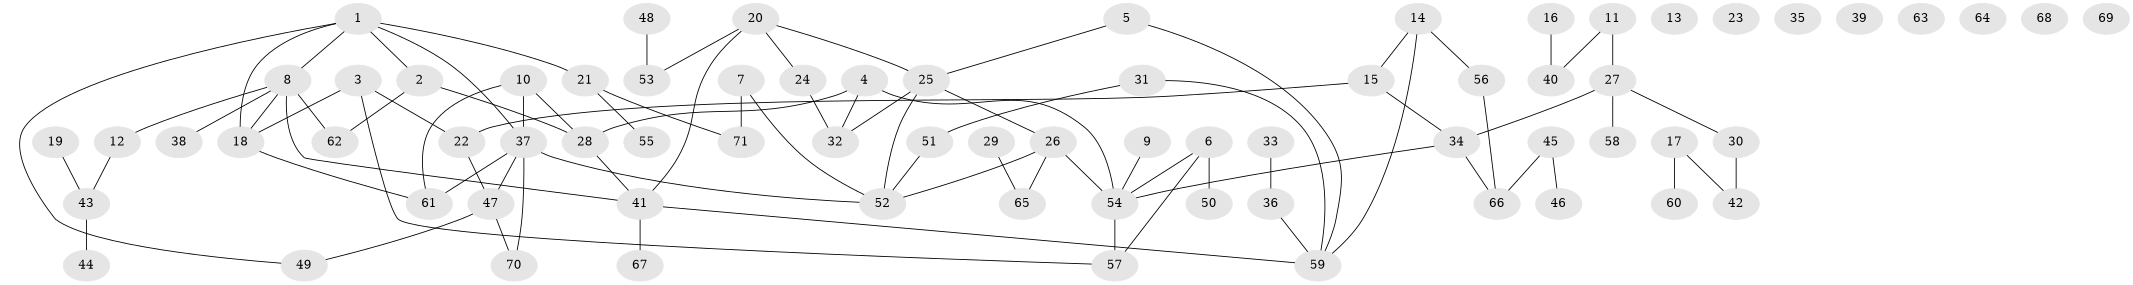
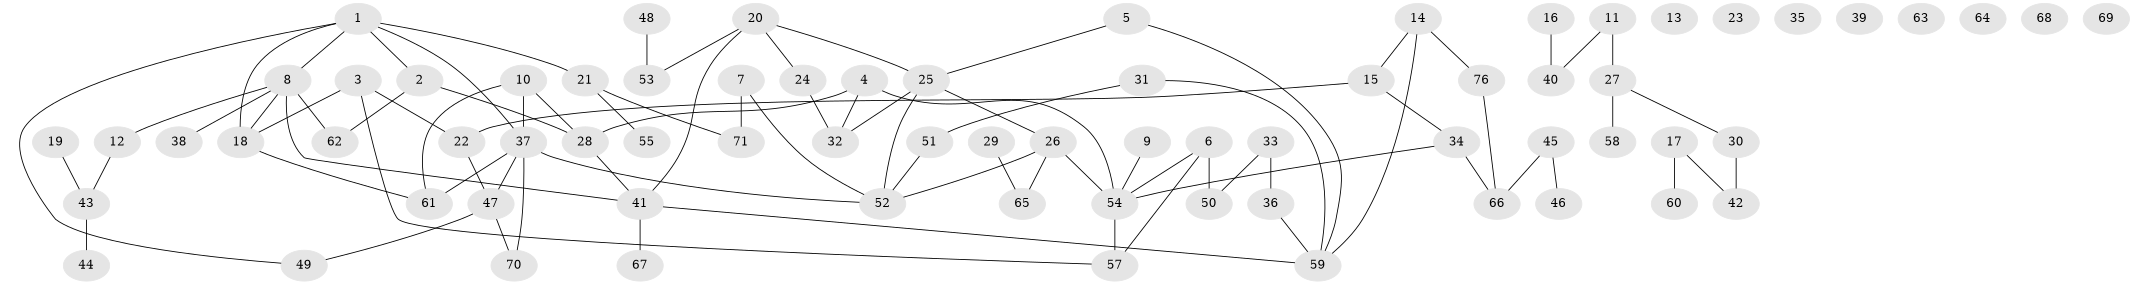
node "56": label "56" -> "76"
edge "27" -- "34": removed
edge "33" -- "50": added
